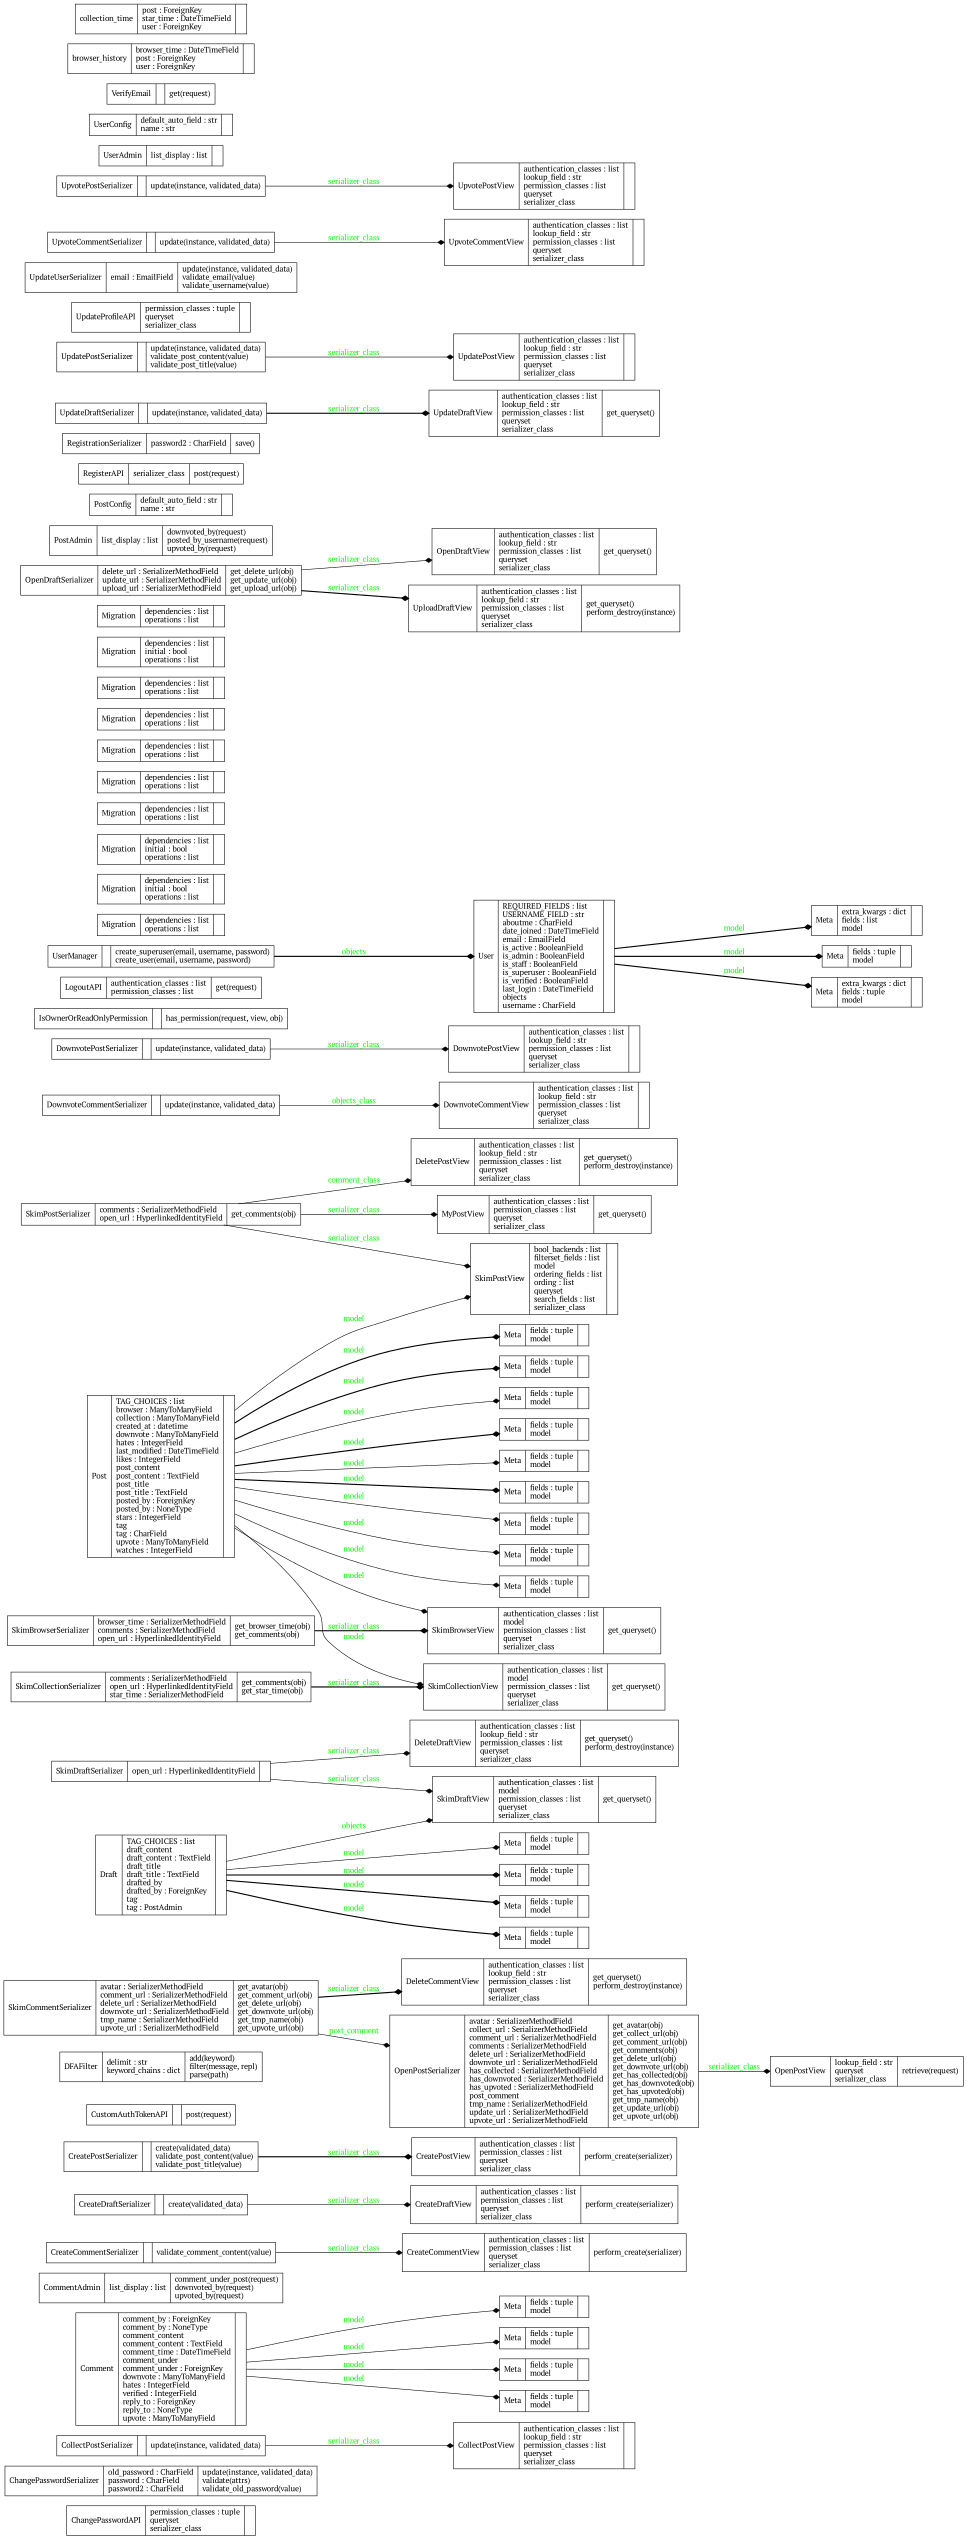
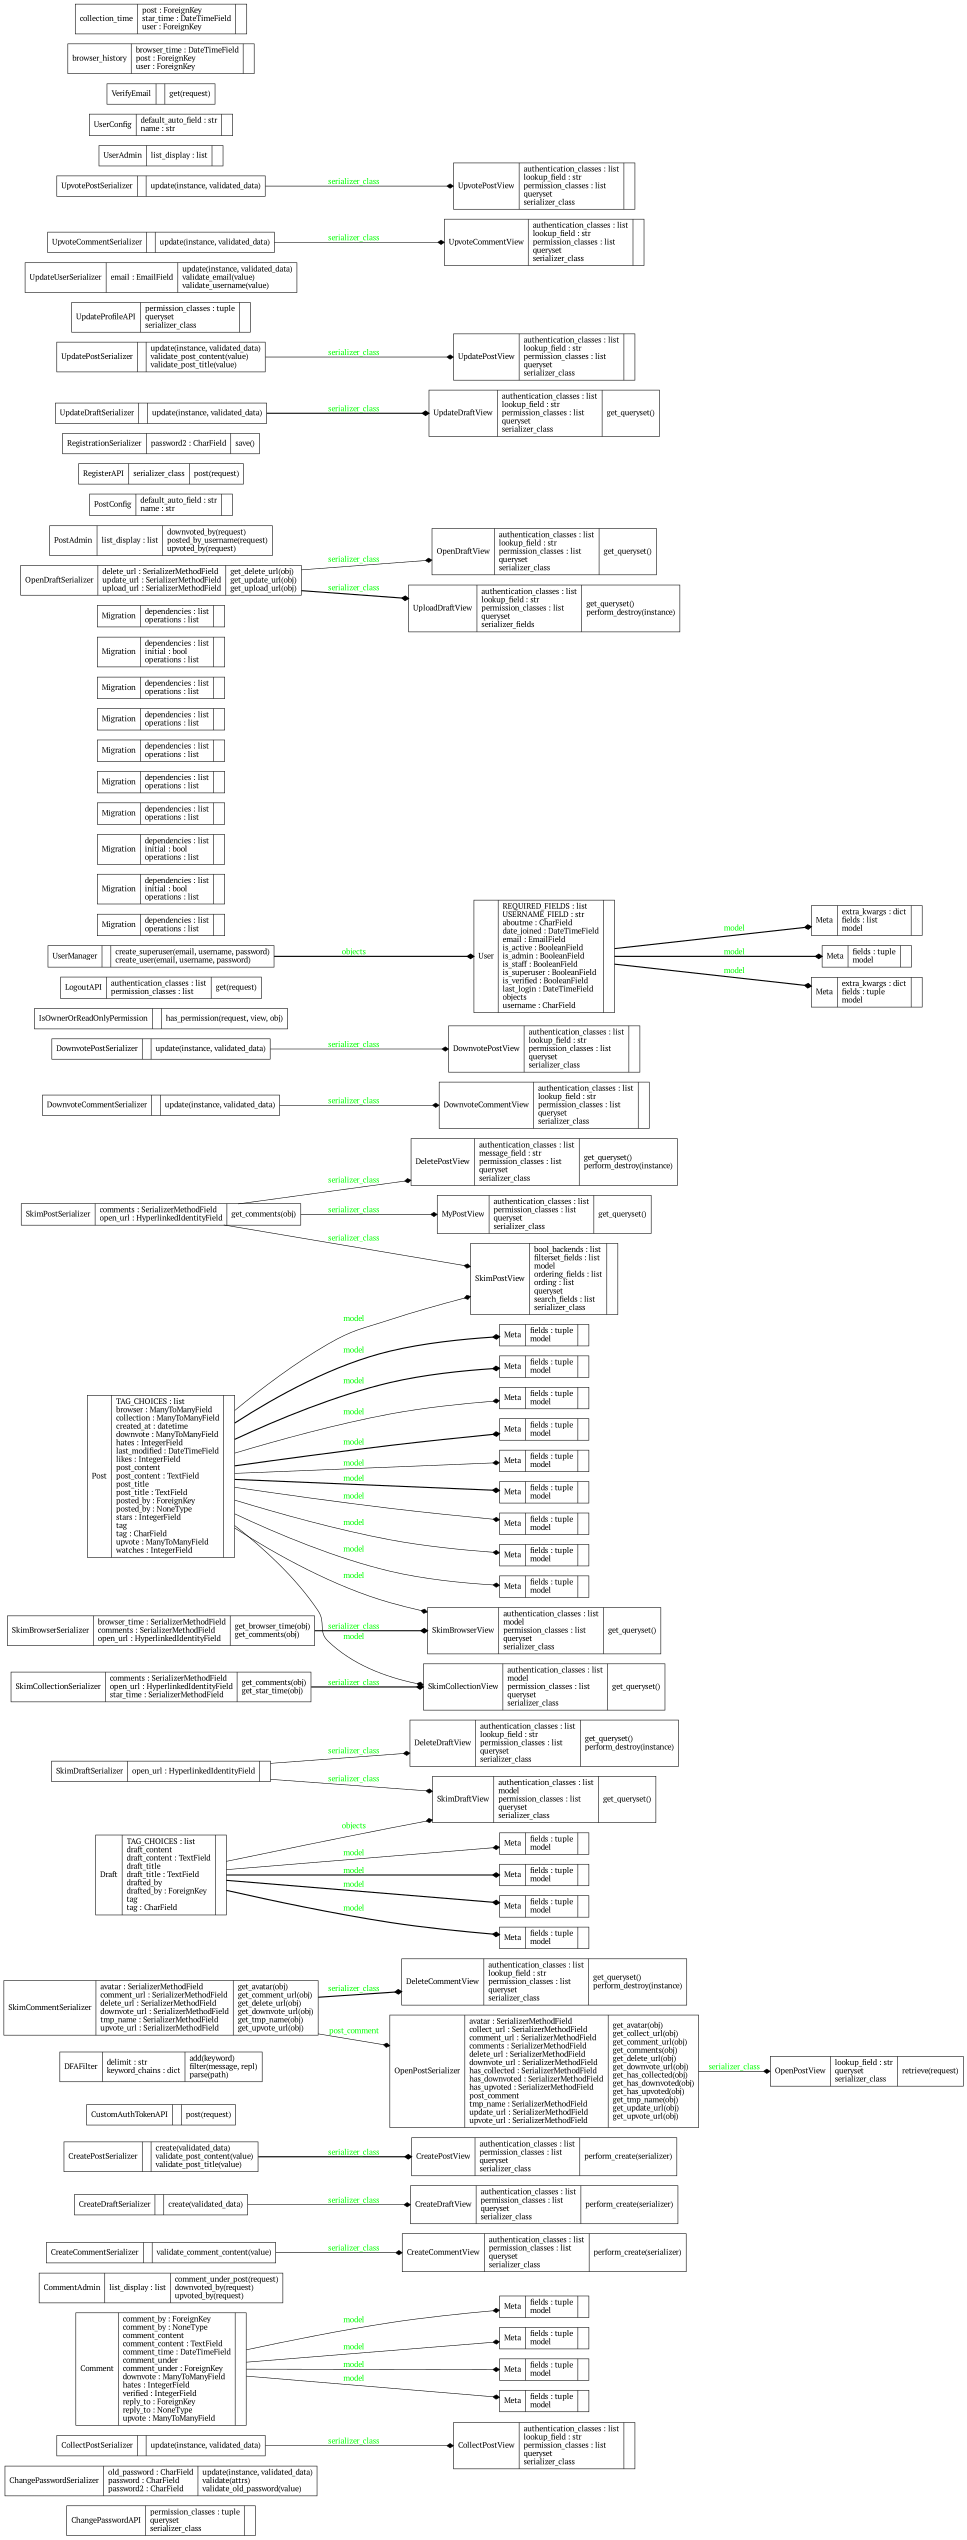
node "UploadDraftView": text "serializer_class" -> "serializer_fields"
edge "DownvoteCommentSerializer" -> "DownvoteCommentView": label "objects_class" -> "serializer_class"
node "DeletePostView": text "lookup_field : str" -> "message_field : str"
edge "SkimPostSerializer" -> "DeletePostView": label "comment_class" -> "serializer_class"
node "Draft": text "tag : PostAdmin" -> "tag : CharField"
